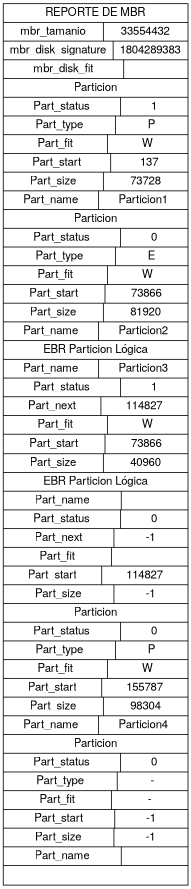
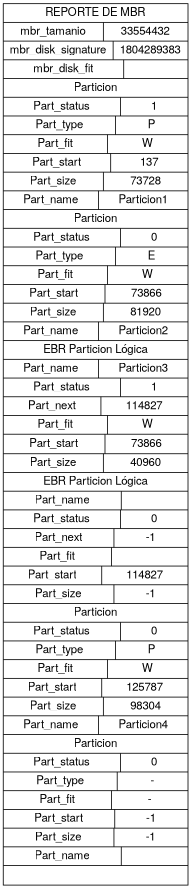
node "REPORTE DE MBR": text "155787" -> "125787"
